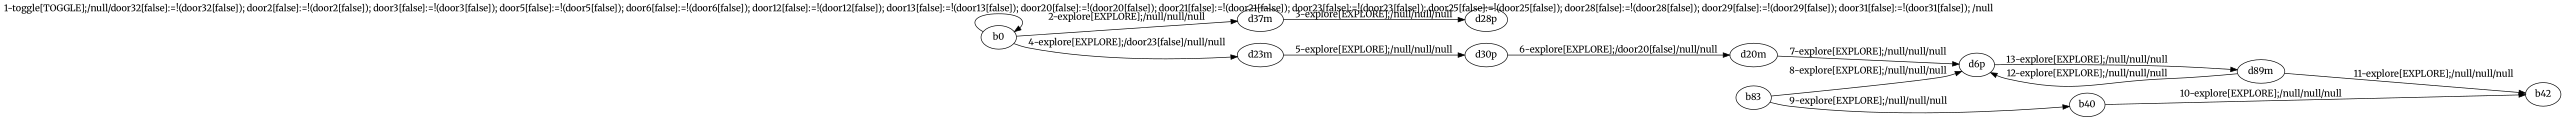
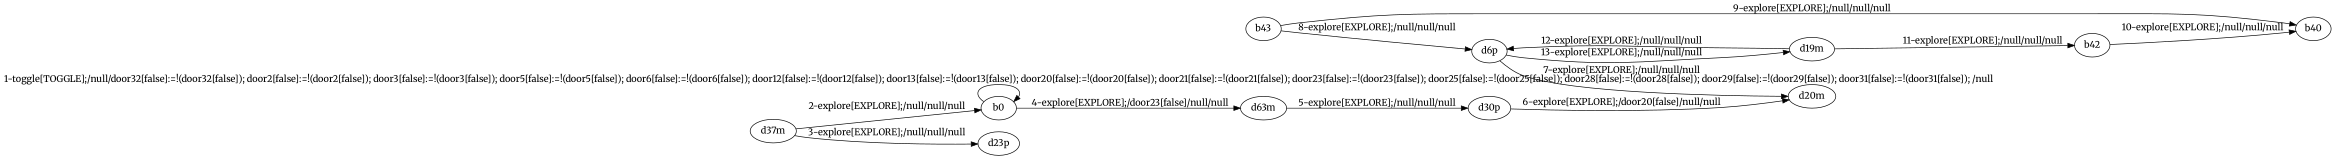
node "d28p": label "d28p" -> "d23p"
edge "b0" -> "d37m": reversed
node "d23m": label "d23m" -> "d63m"
edge "d20m" -> "d6p": reversed
node "d89m": label "d89m" -> "d19m"
node "b83": label "b83" -> "b43"
edge "b40" -> "b42": reversed
